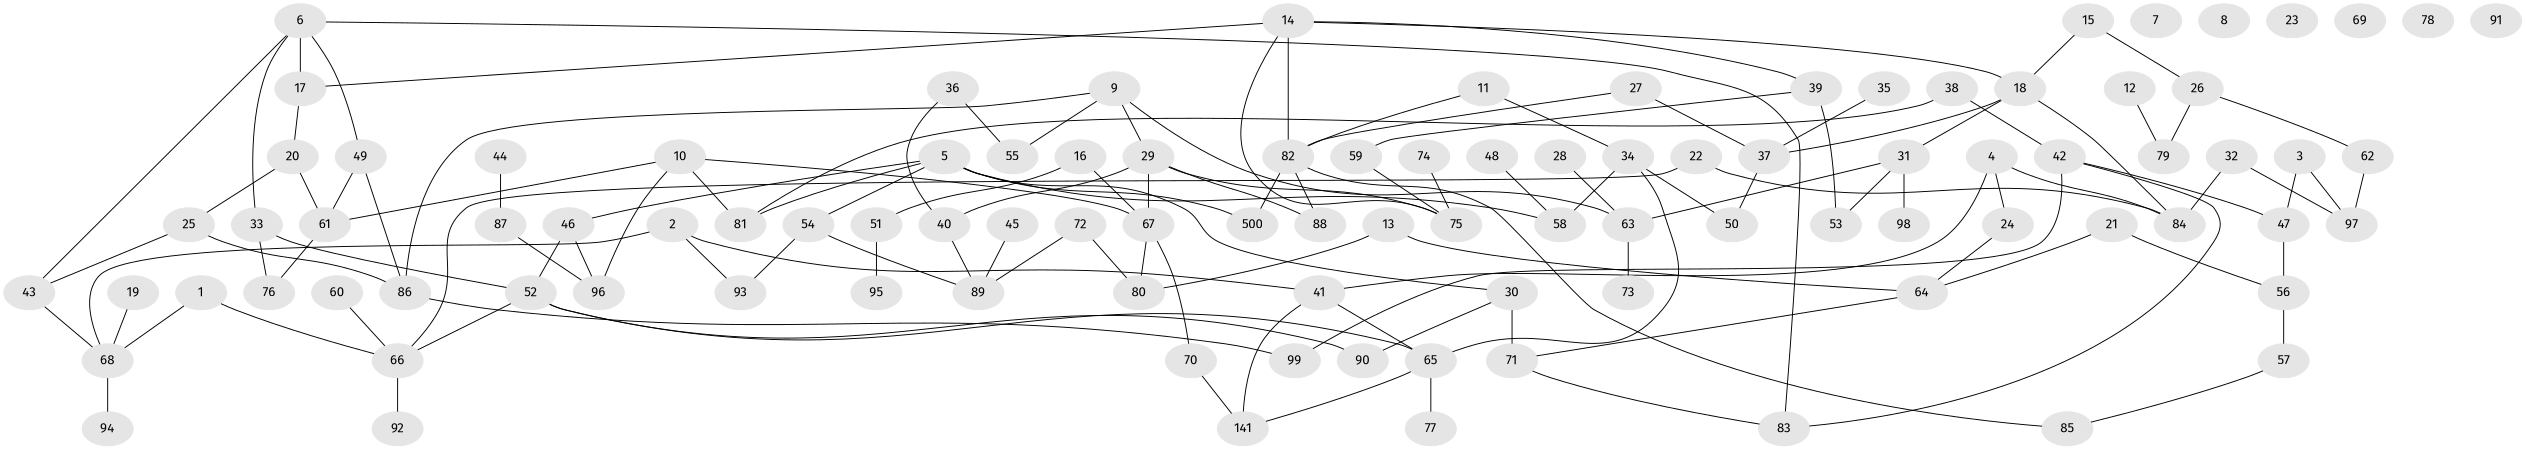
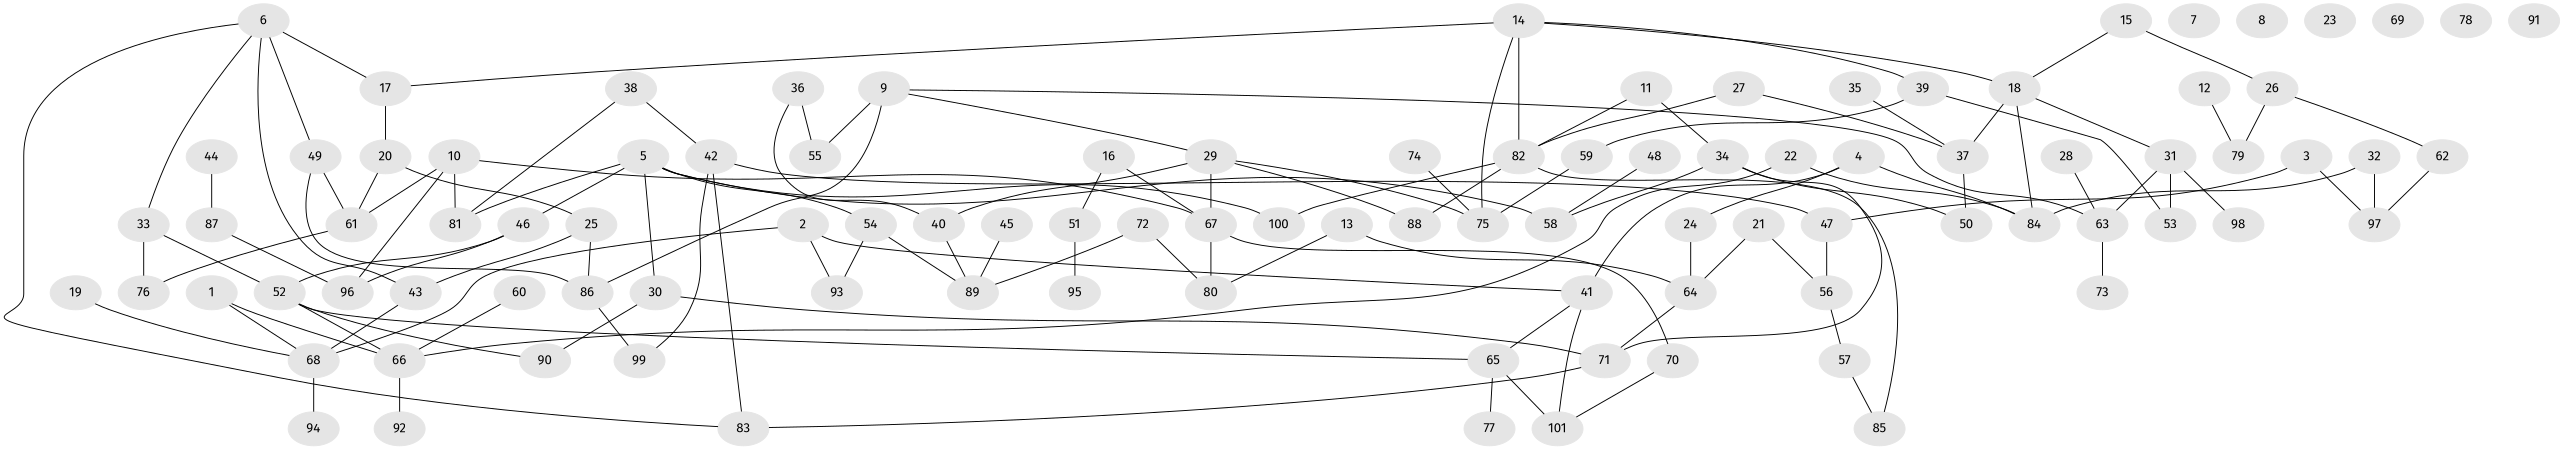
node "500": label "500" -> "100"
edge "34" -- "65": now "34" -- "71"
node "141": label "141" -> "101"
